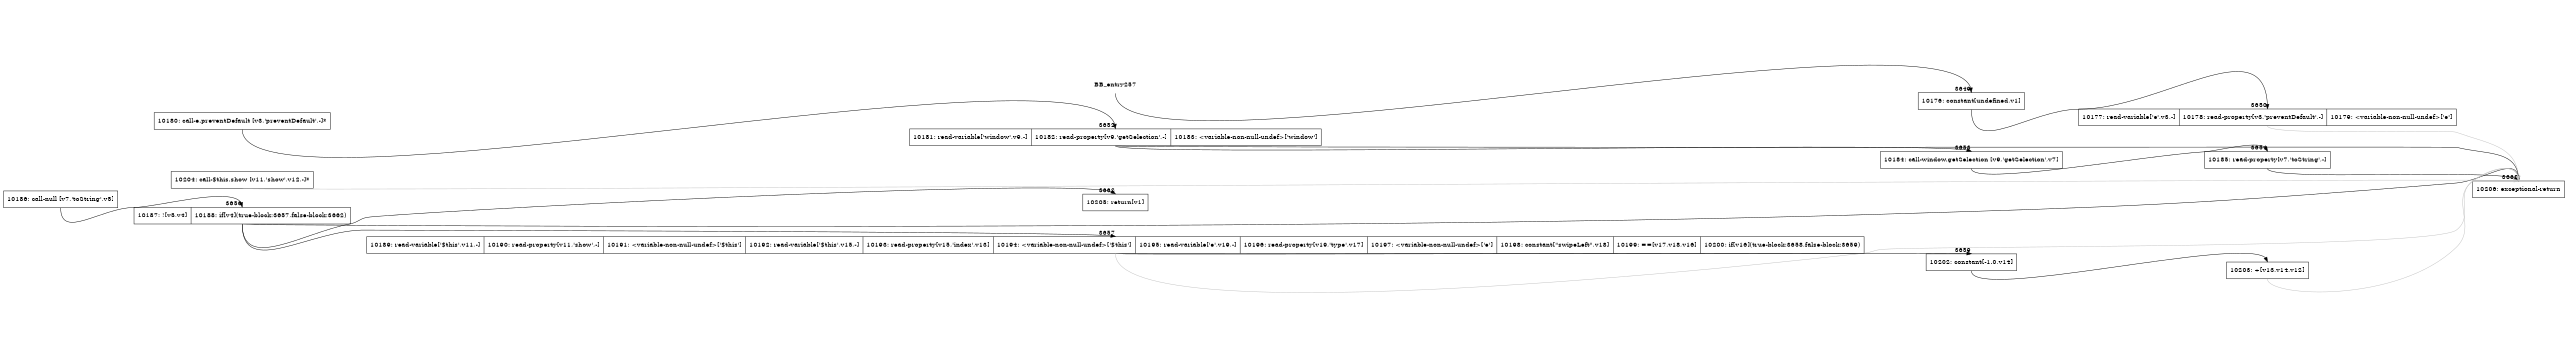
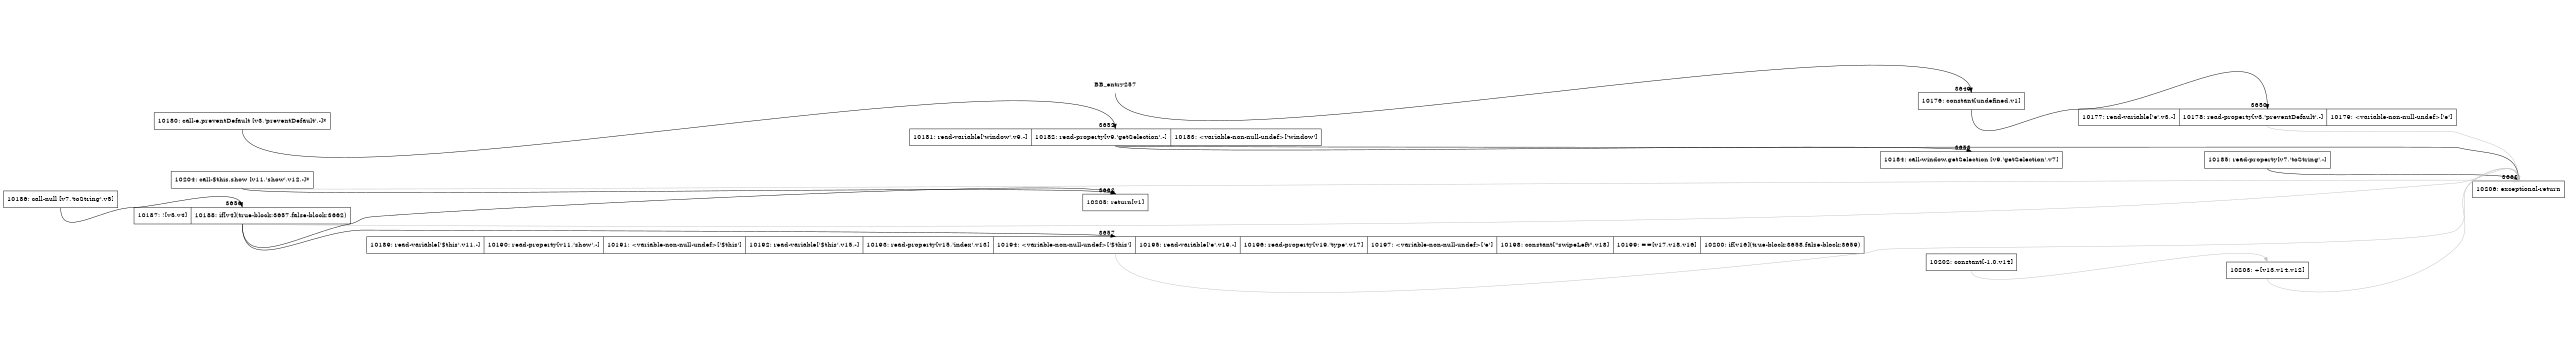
edge "10184: call-window.getSelection [v9,'getSelection',v7]" -> "10185: read-property[v7,'toString',-]": removed
edge "10204: call-$this.show [v11,'show',v12,-]*" -> "10205: return[v1]": added
edge "10187: ![v5,v4]" -> "10206: exceptional-return": color black -> gray
edge "10189: read-variable['$this',v11,-]" -> "10202: constant[-1.0,v14]": removed
edge "10202: constant[-1.0,v14]" -> "10203: +[v13,v14,v12]": color black -> gray
